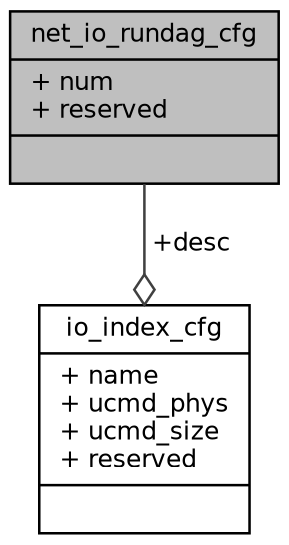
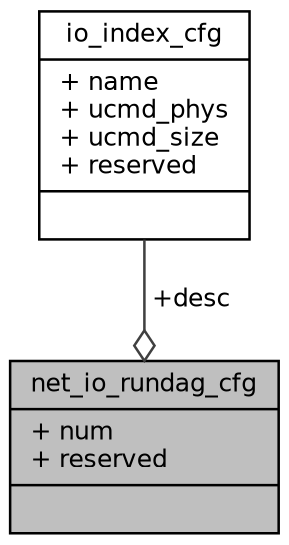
edge "net_io_rundag_cfg" -> "io_index_cfg": reversed
